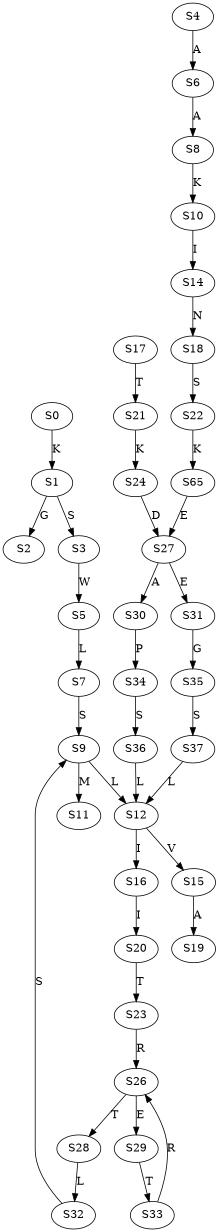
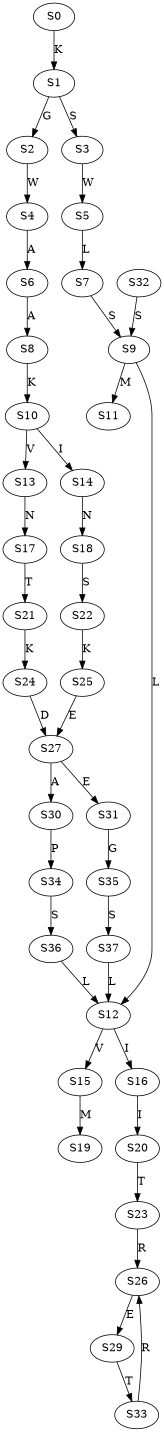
edge "S2" -> "S4": added, label "W"
node "S13": added
node "S65": label "S65" -> "S25"
edge "S15" -> "S19": label "A" -> "M"
node "S28": removed
